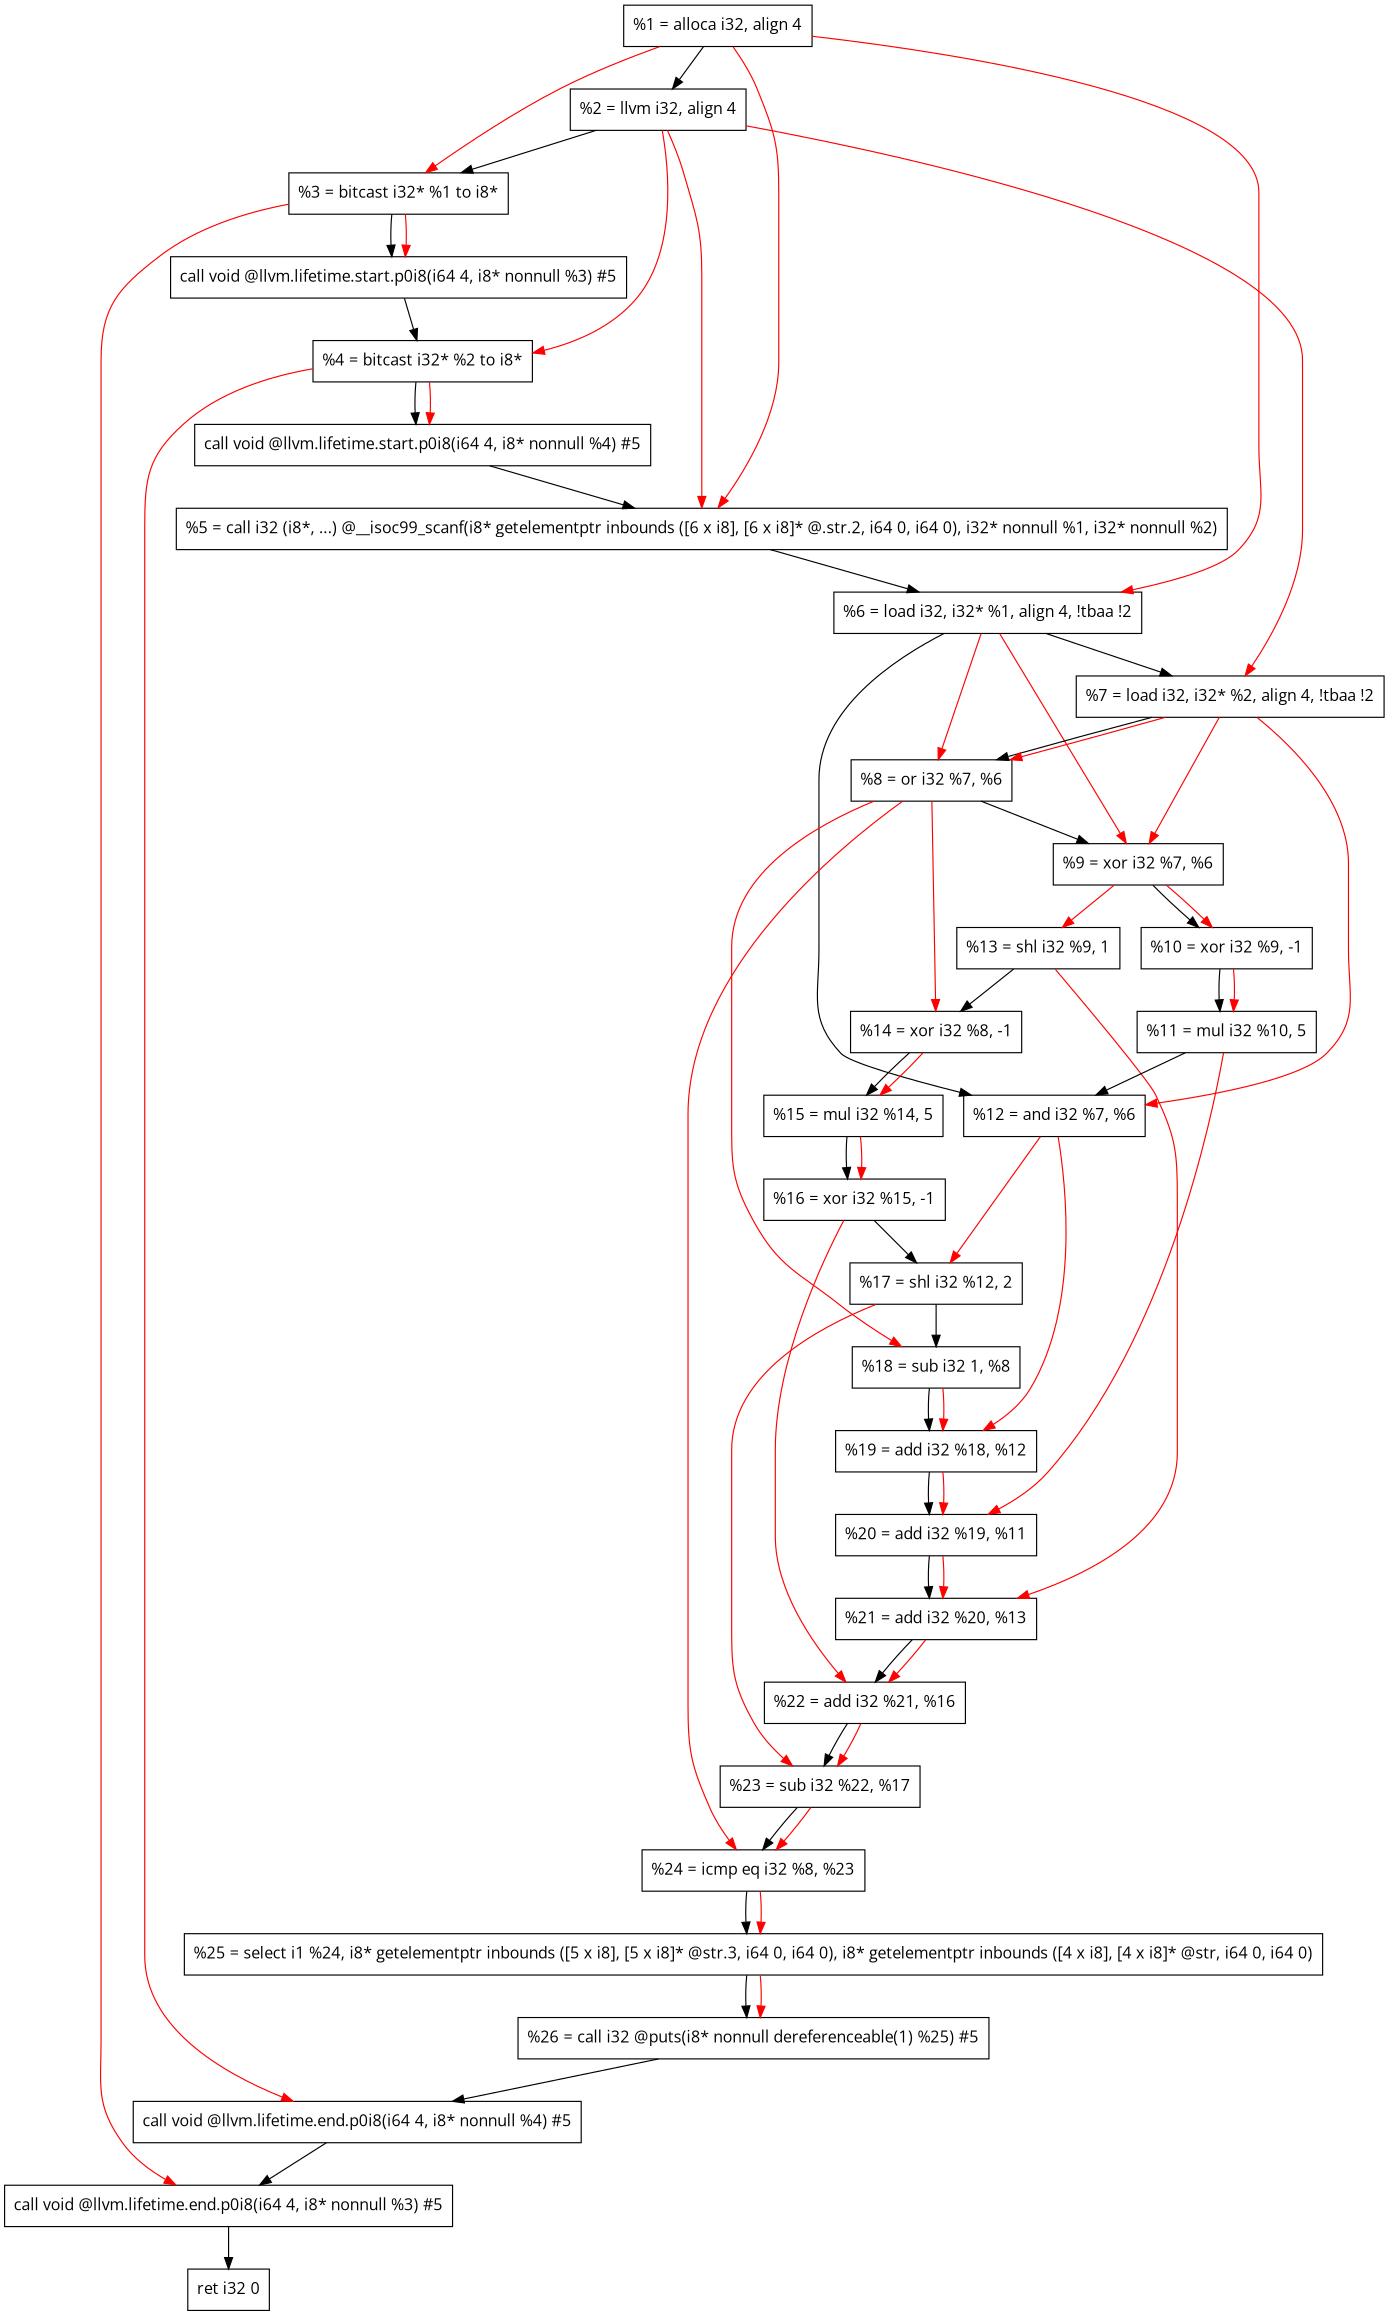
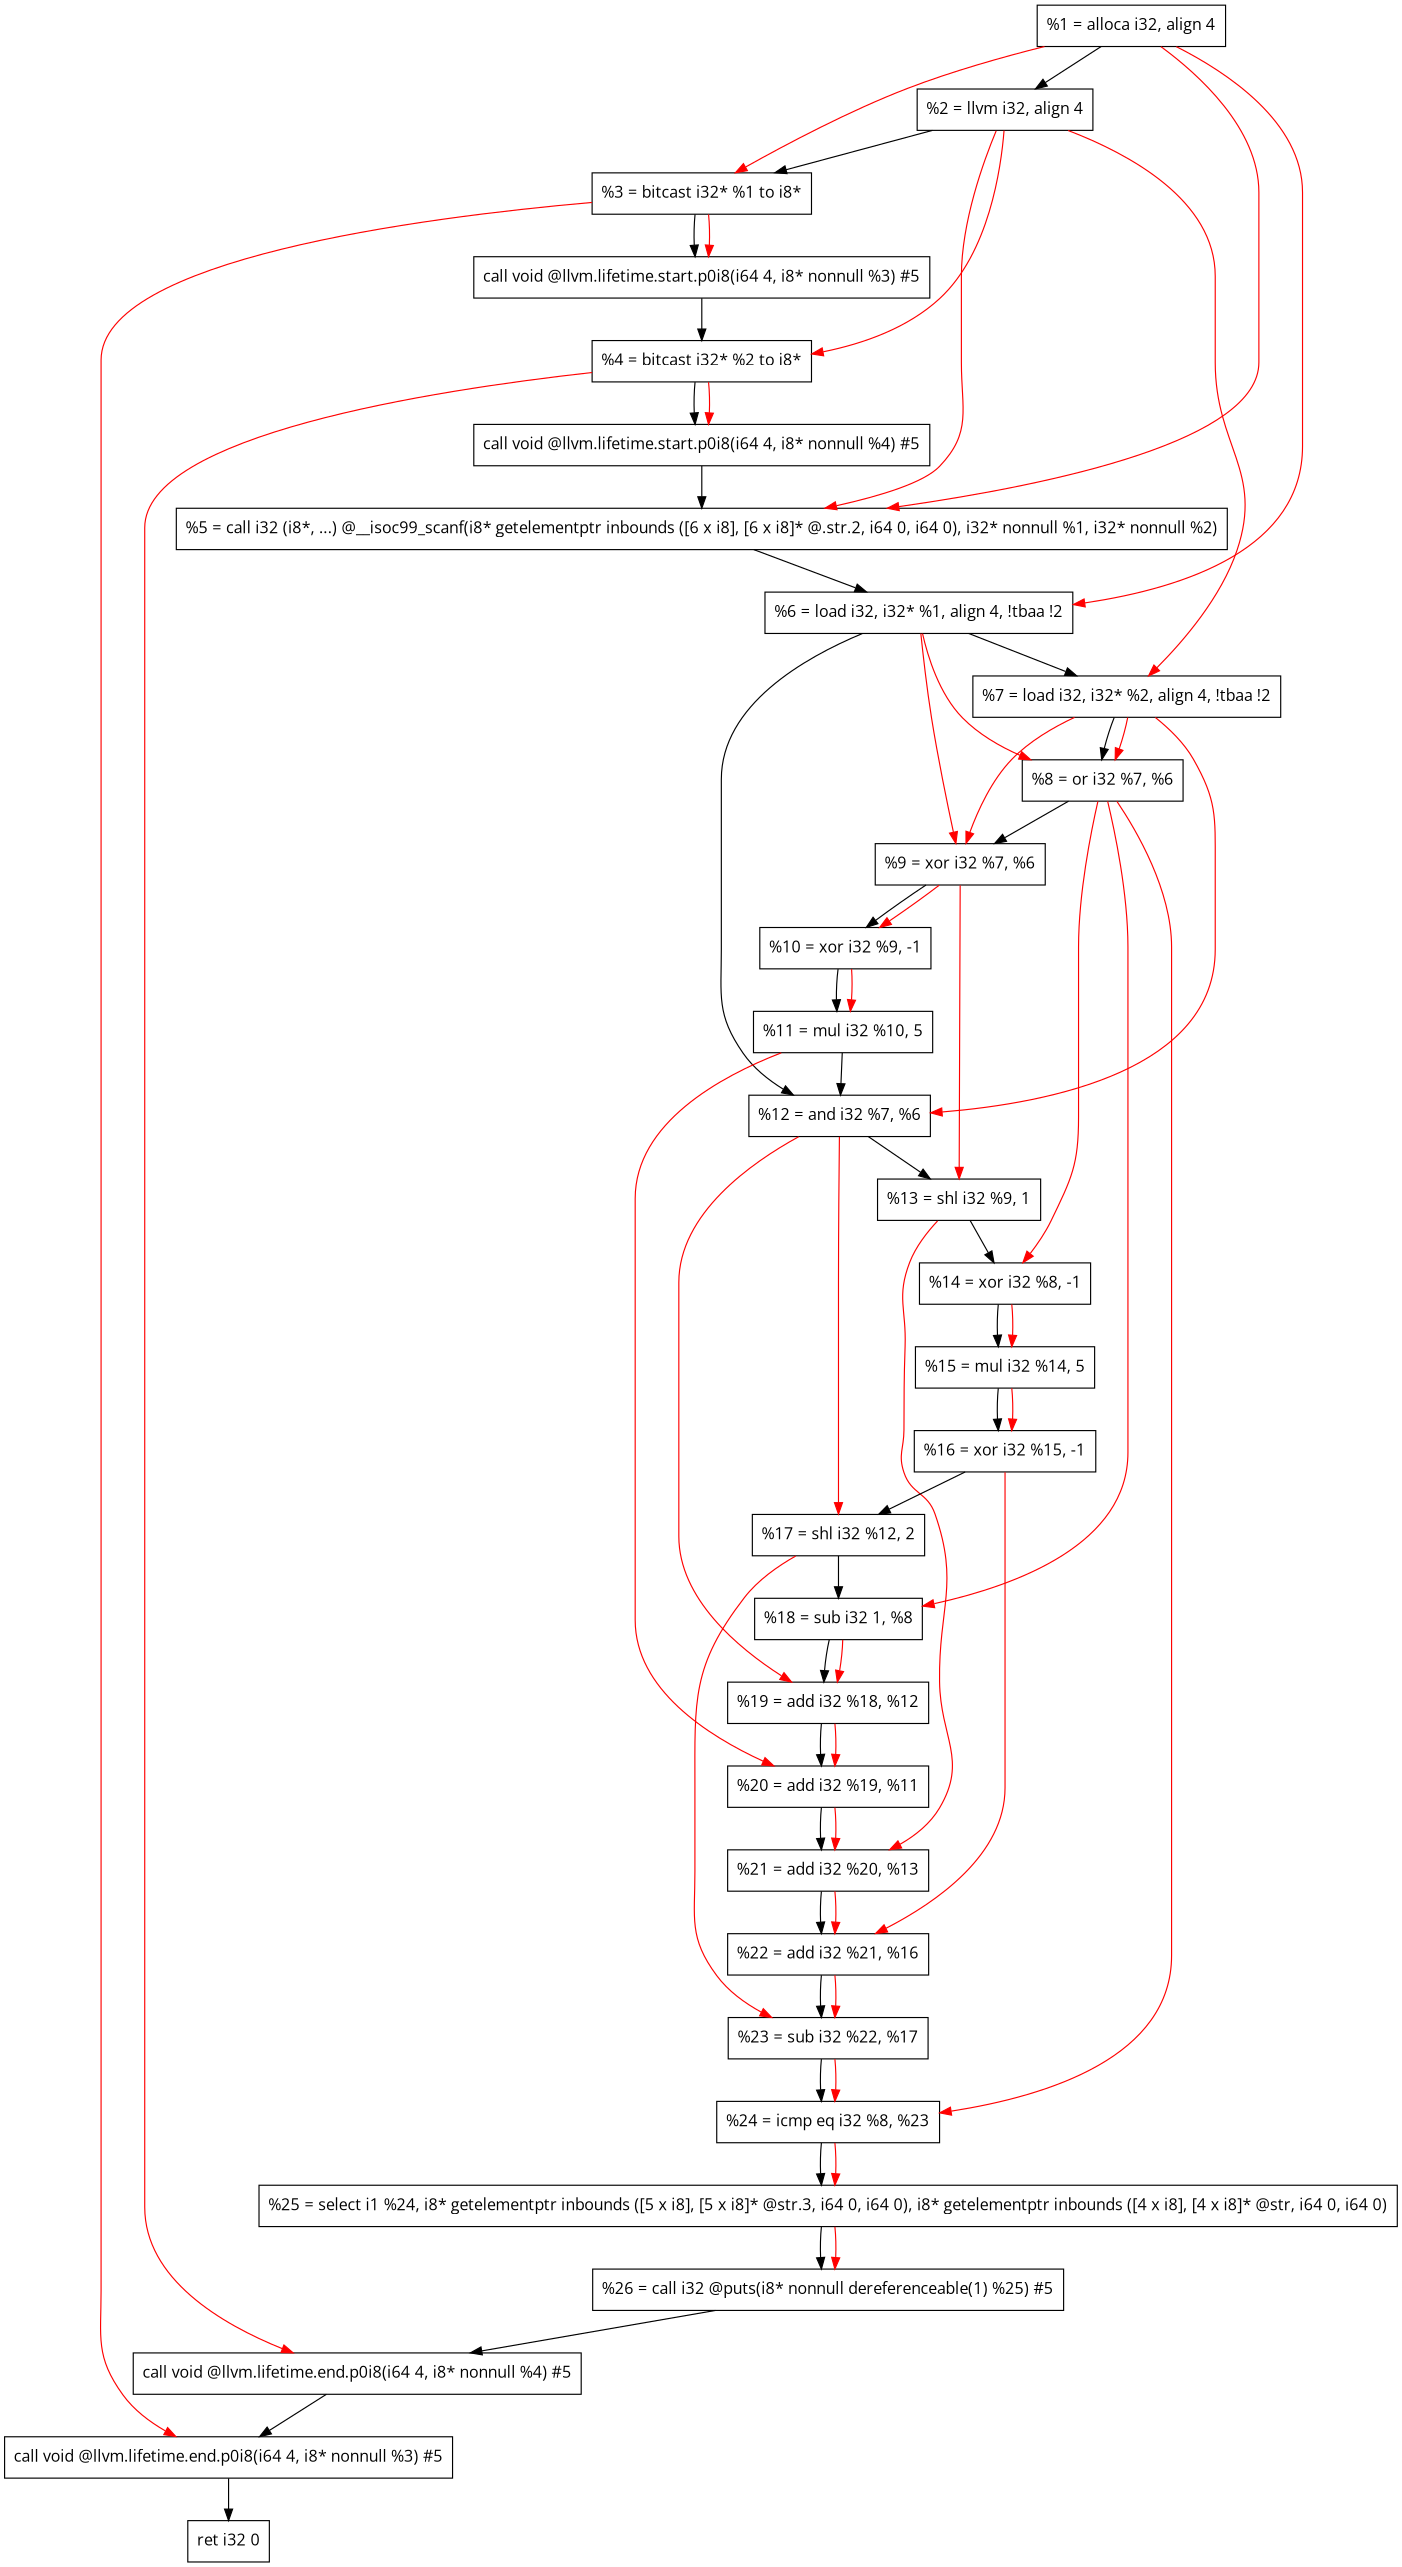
edge "%12 = and i32 %7, %6" -> "%13 = shl i32 %9, 1": added
